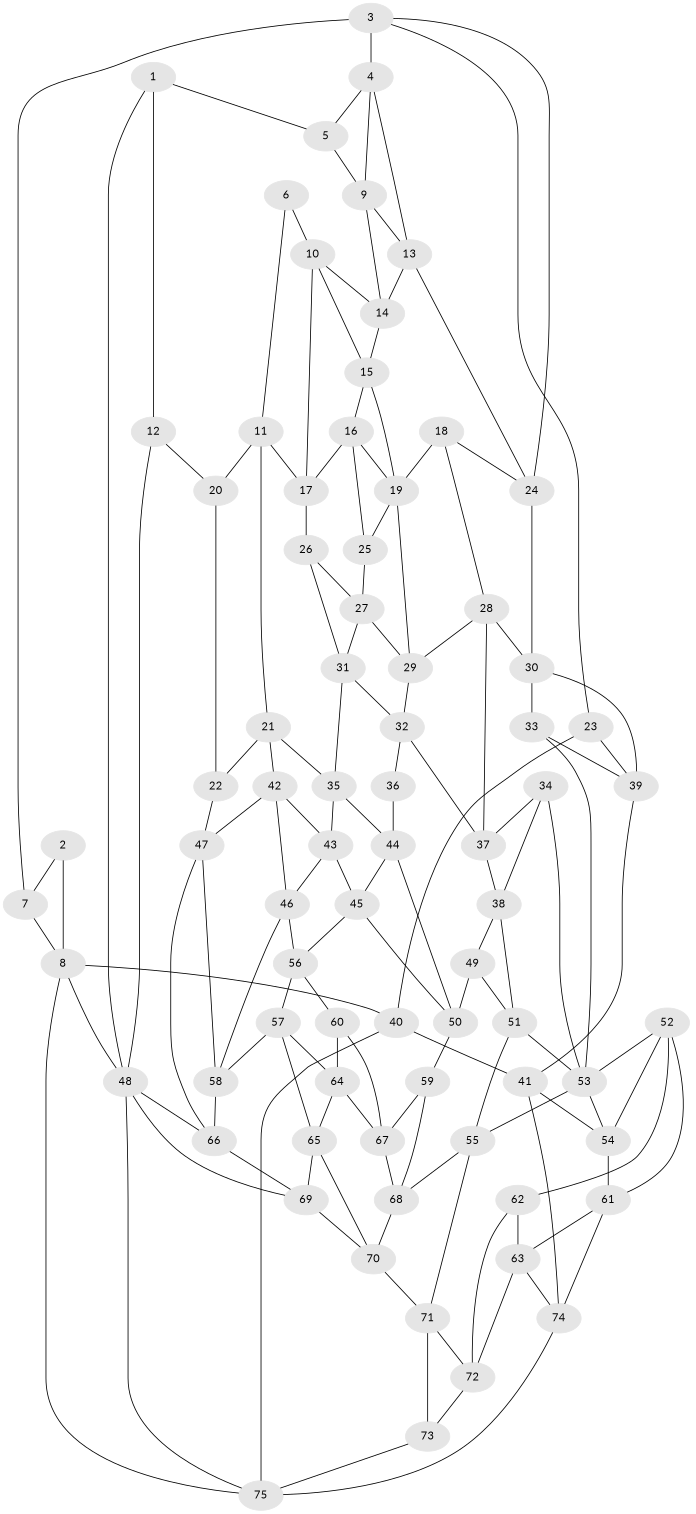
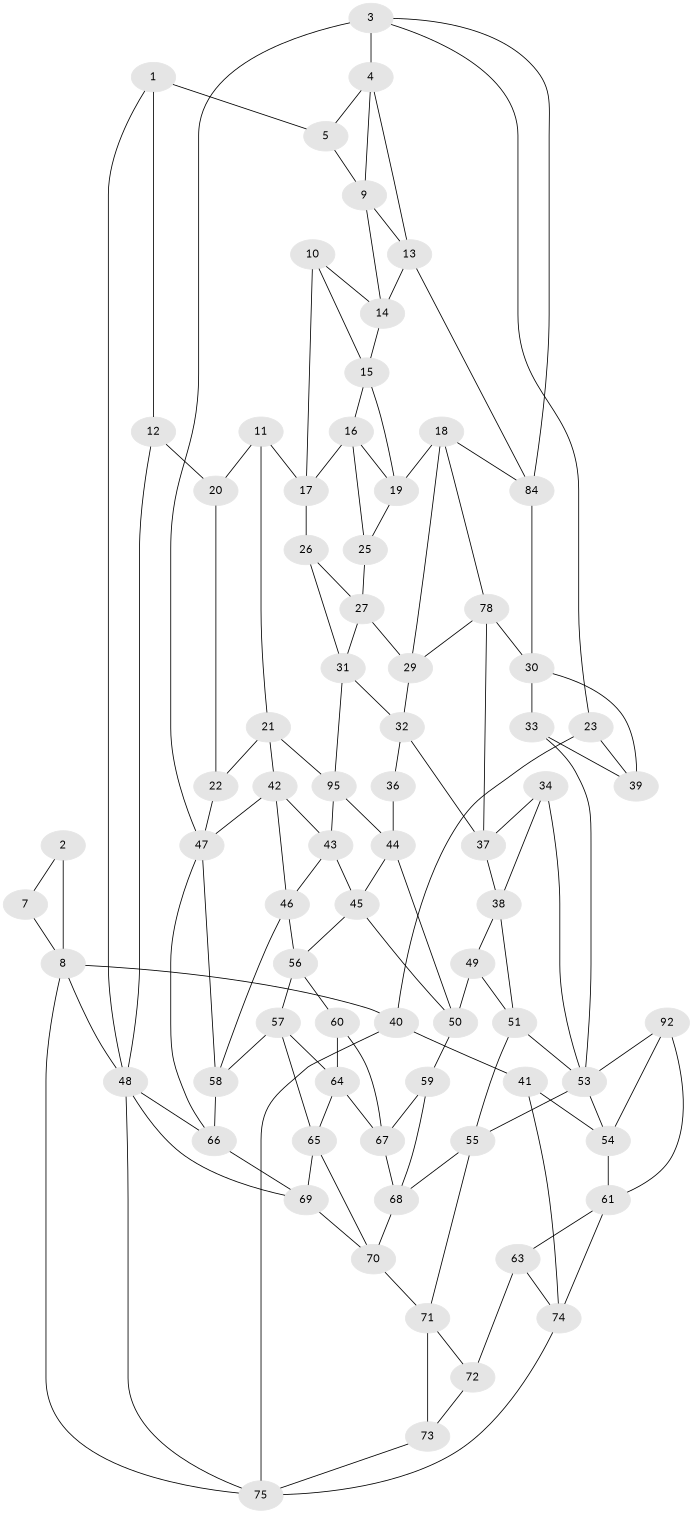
node "6": removed
edge "3" -- "7": now "3" -- "47"
node "24": label "24" -> "84"
edge "19" -- "29": now "18" -- "29"
node "28": label "28" -> "78"
node "35": label "35" -> "95"
edge "39" -- "41": removed
node "52": label "52" -> "92"
node "62": removed
